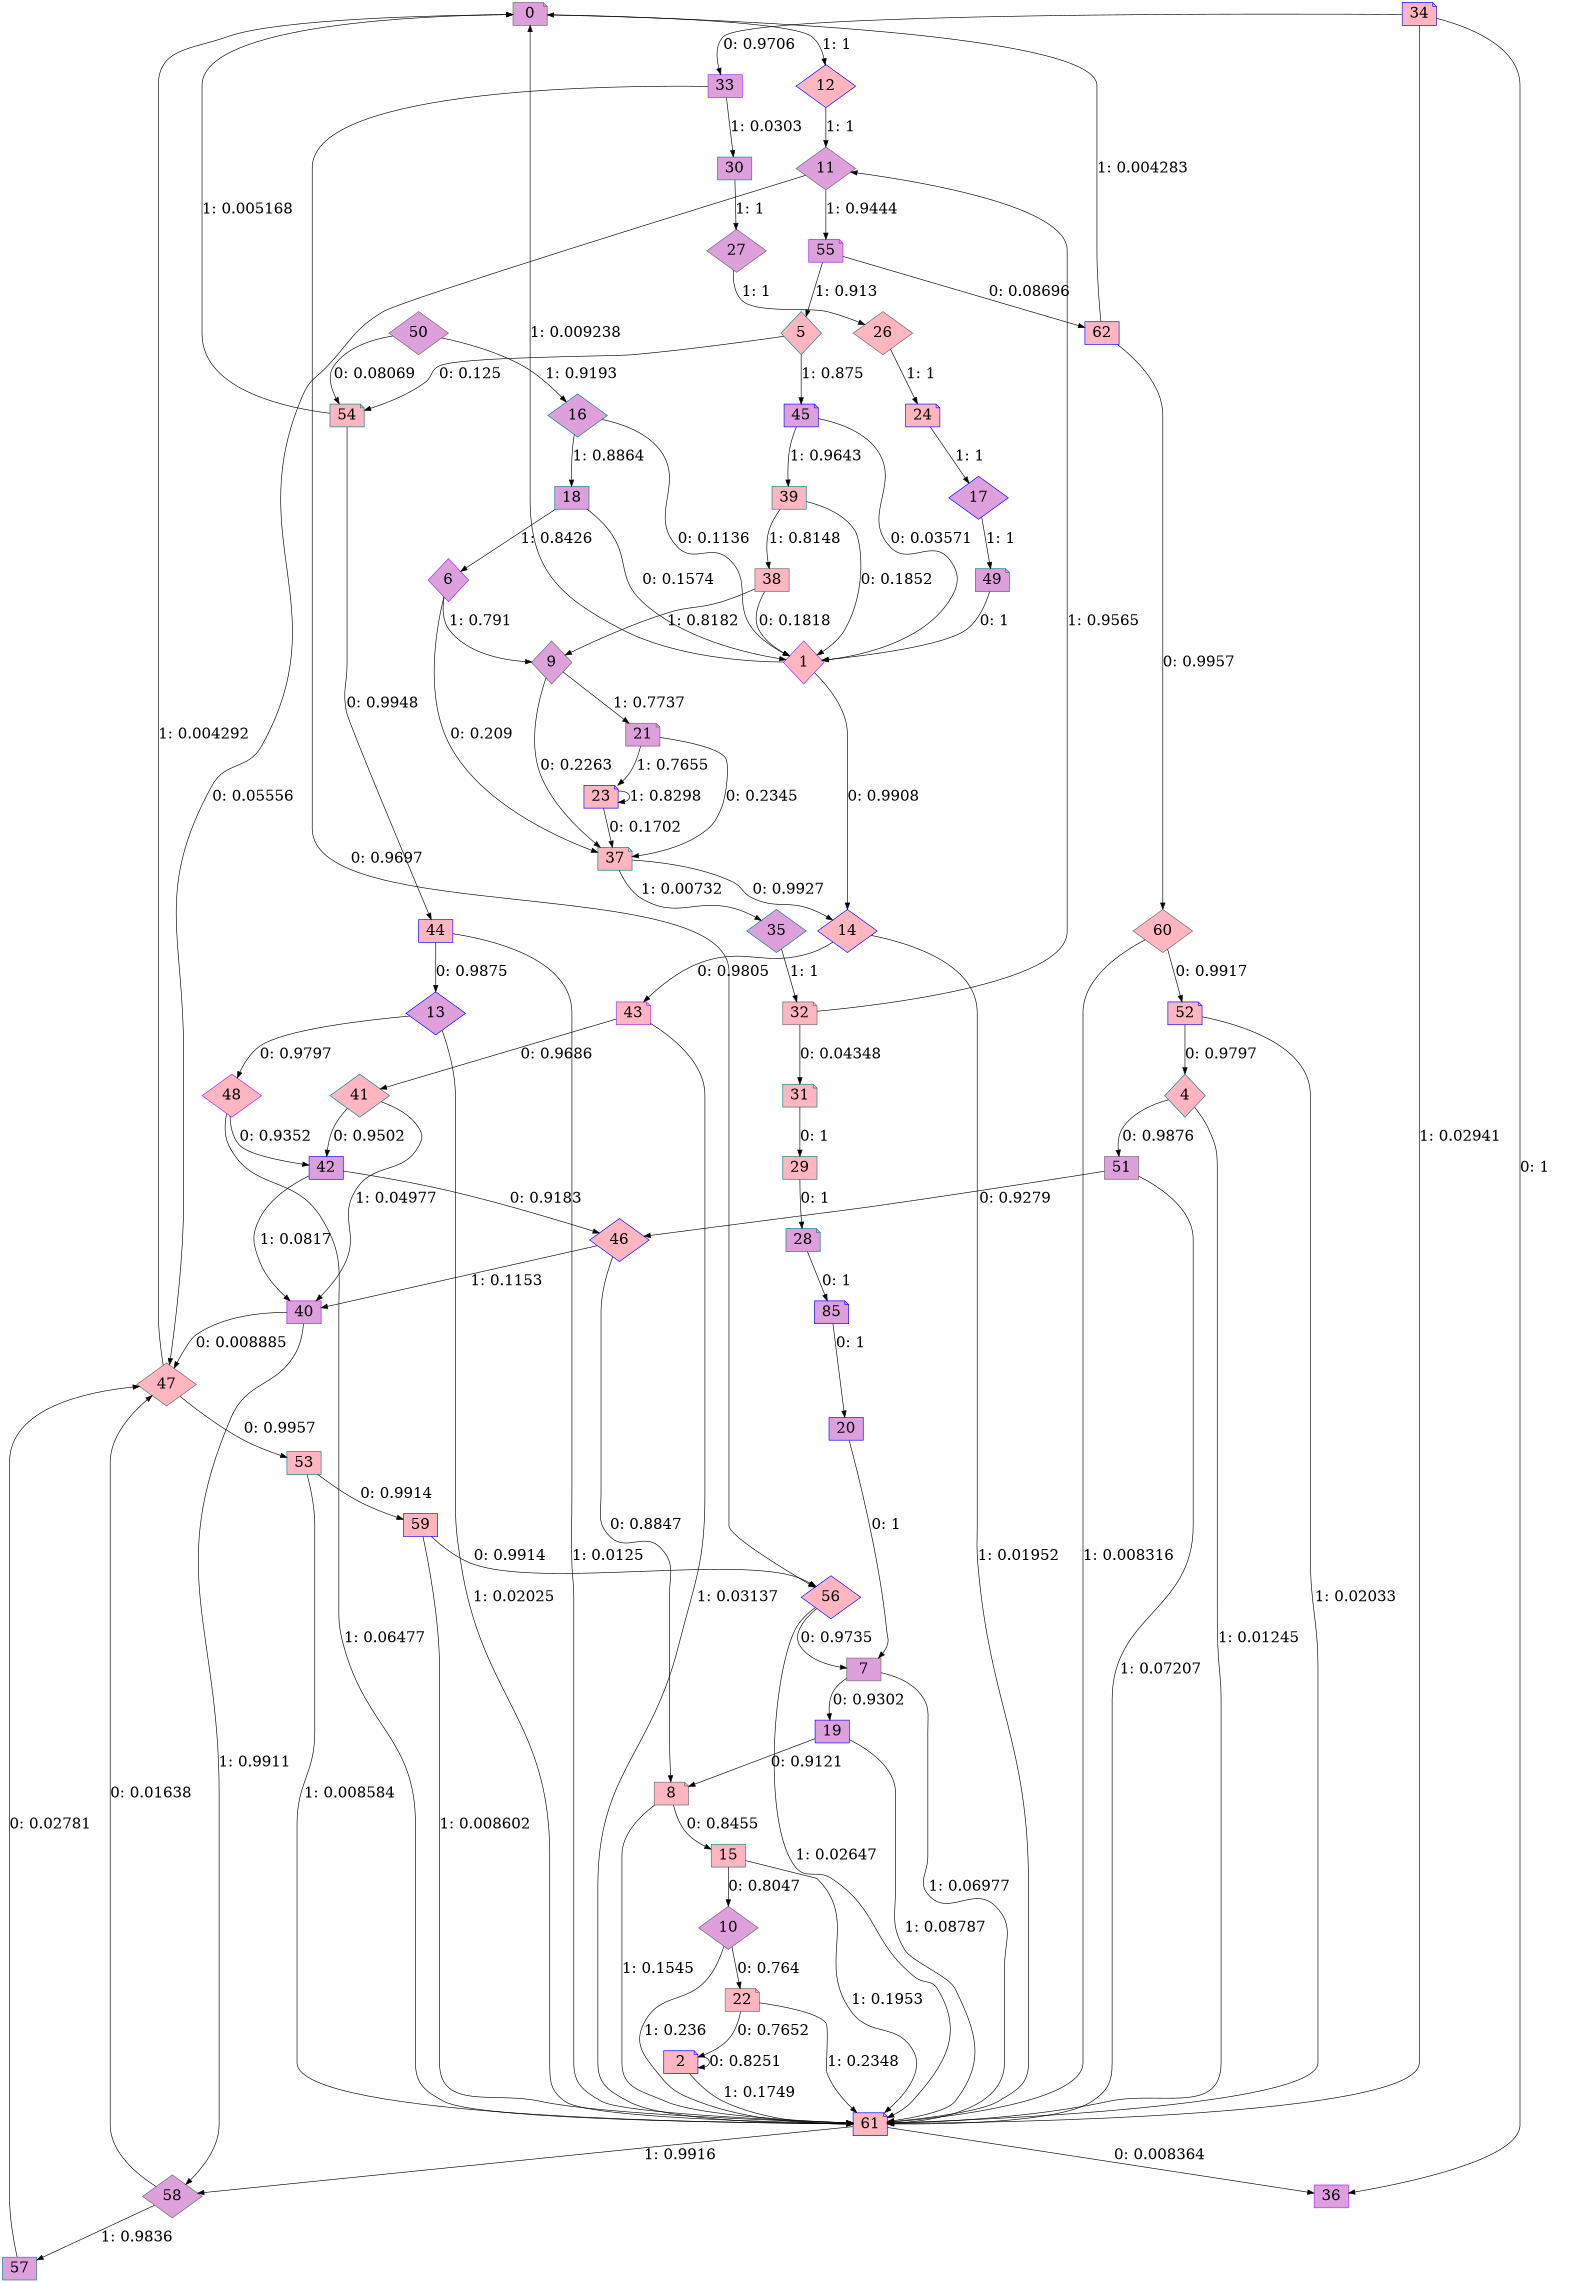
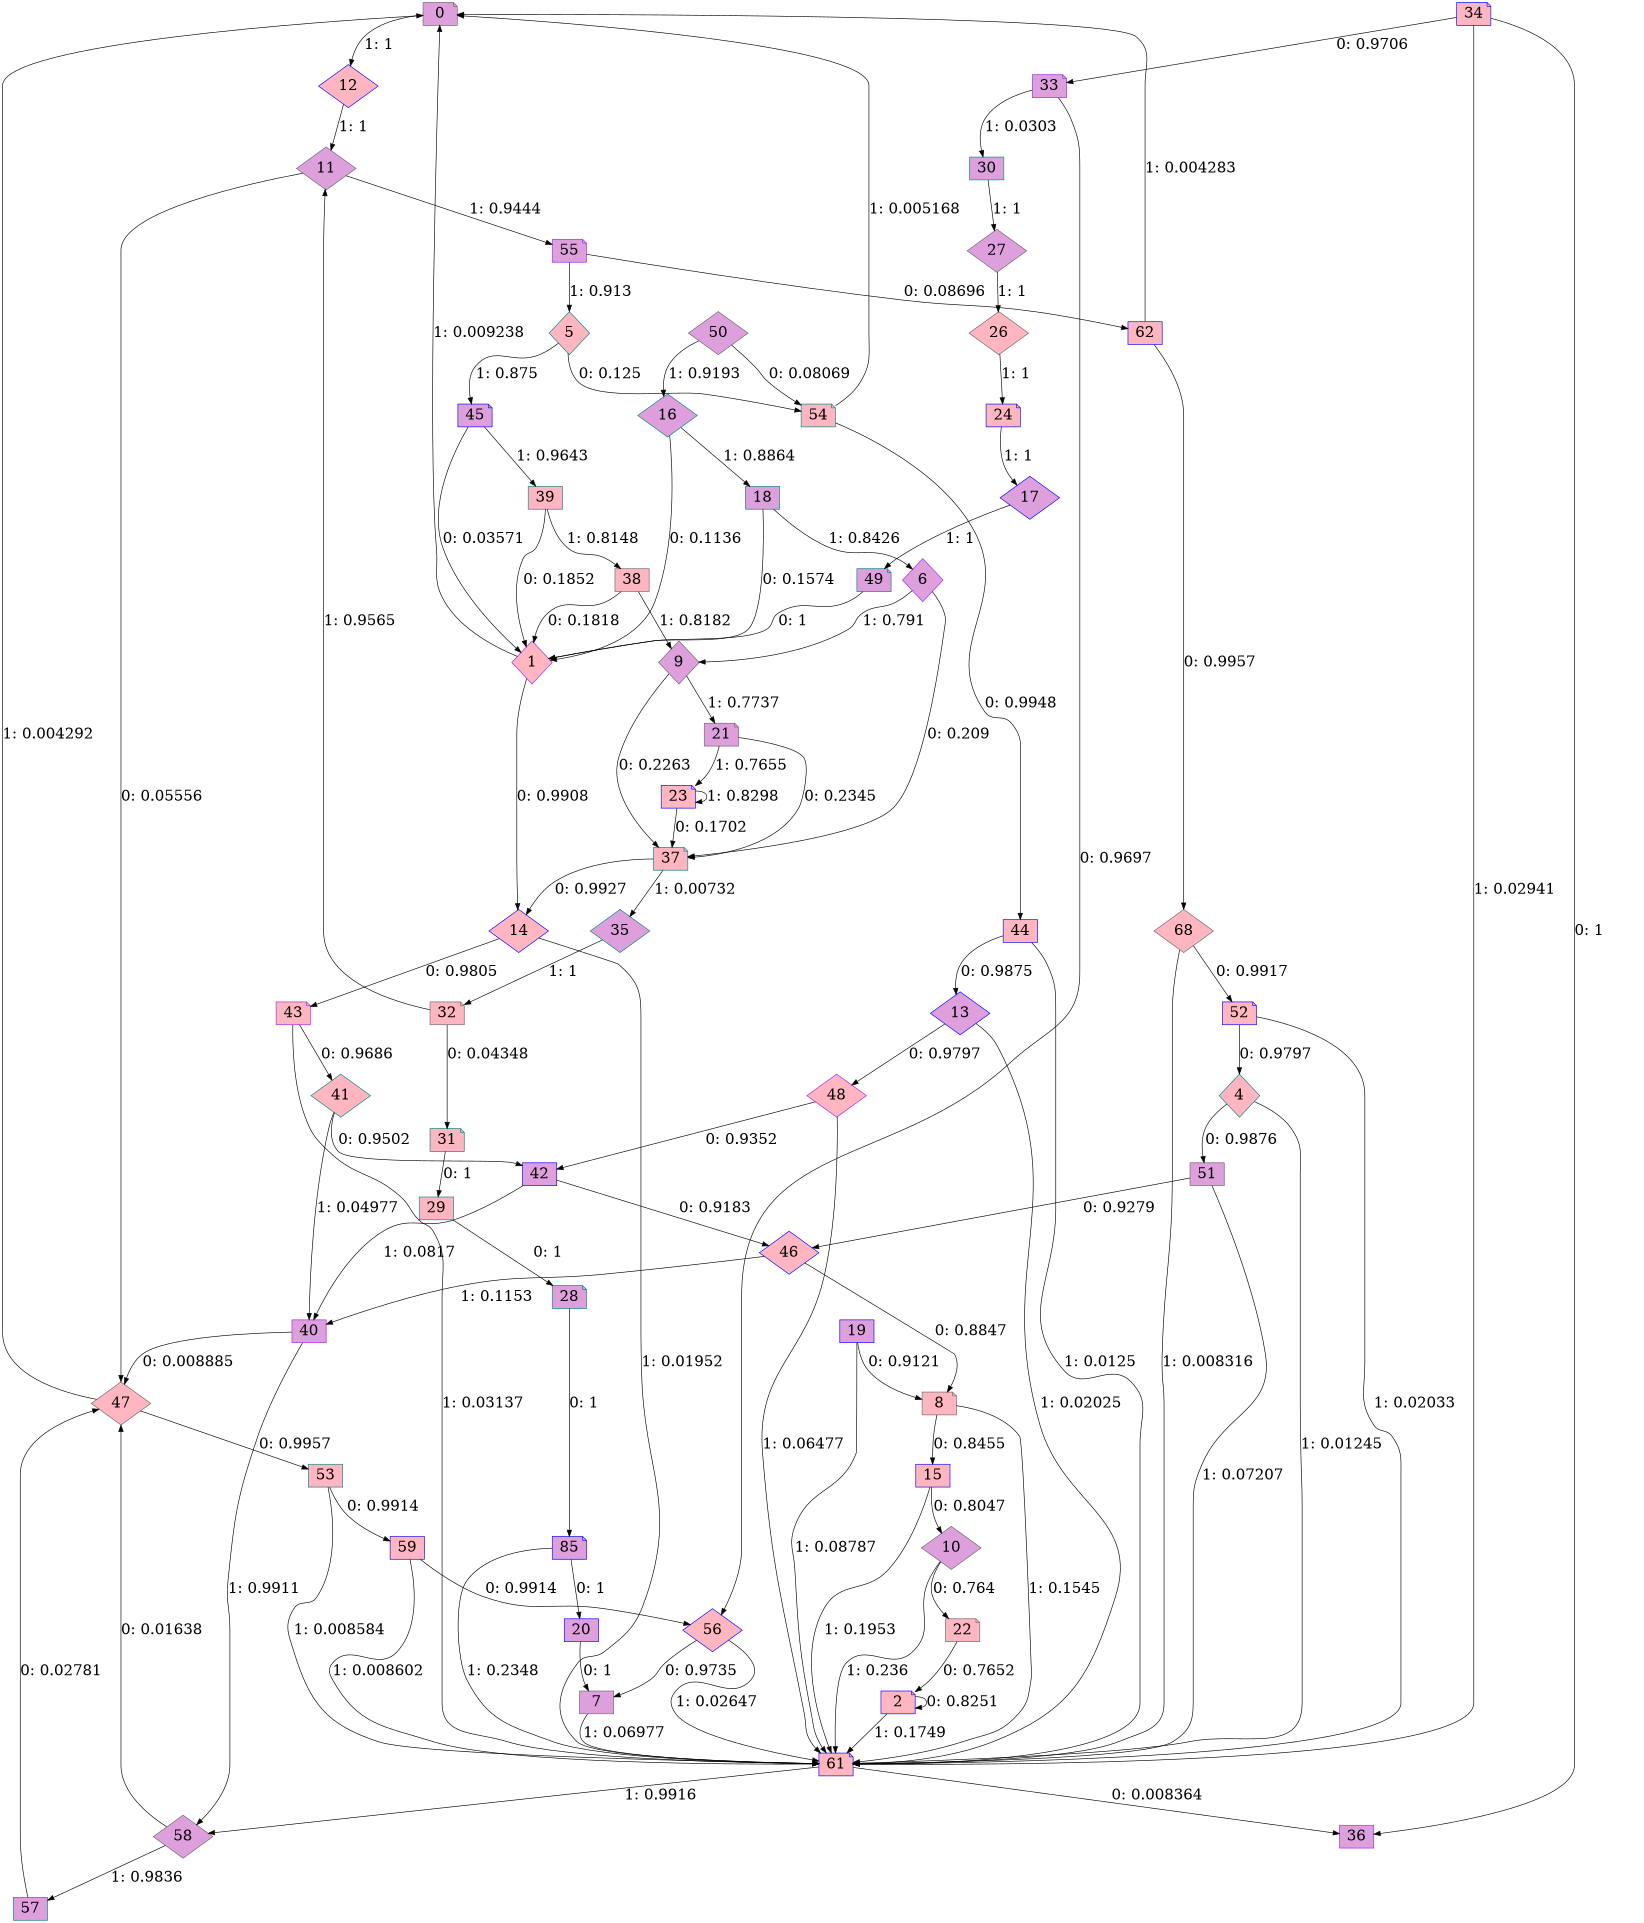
node "33": shape box -> note
node "60": label "60" -> "68"
edge "7" -> "19": removed, label "0: 0.9302"
node "15": color teal -> blue
edge "22" -> "61": now "85" -> "61"
